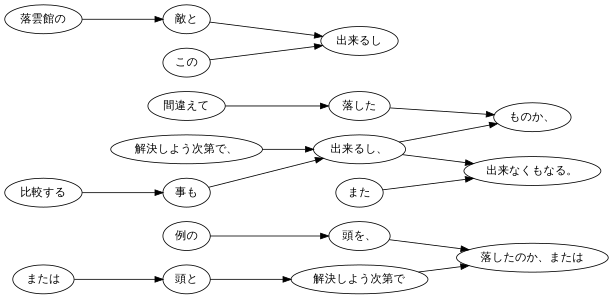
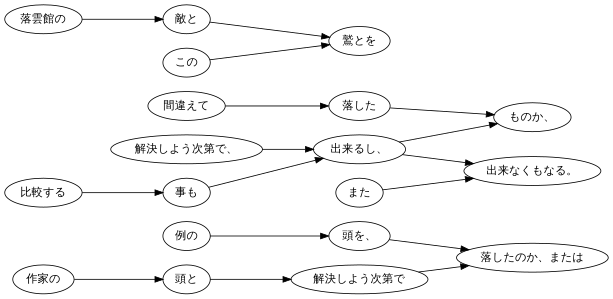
node "出来るし": label "出来るし" -> "鷲とを"
node "または": label "または" -> "作家の"
